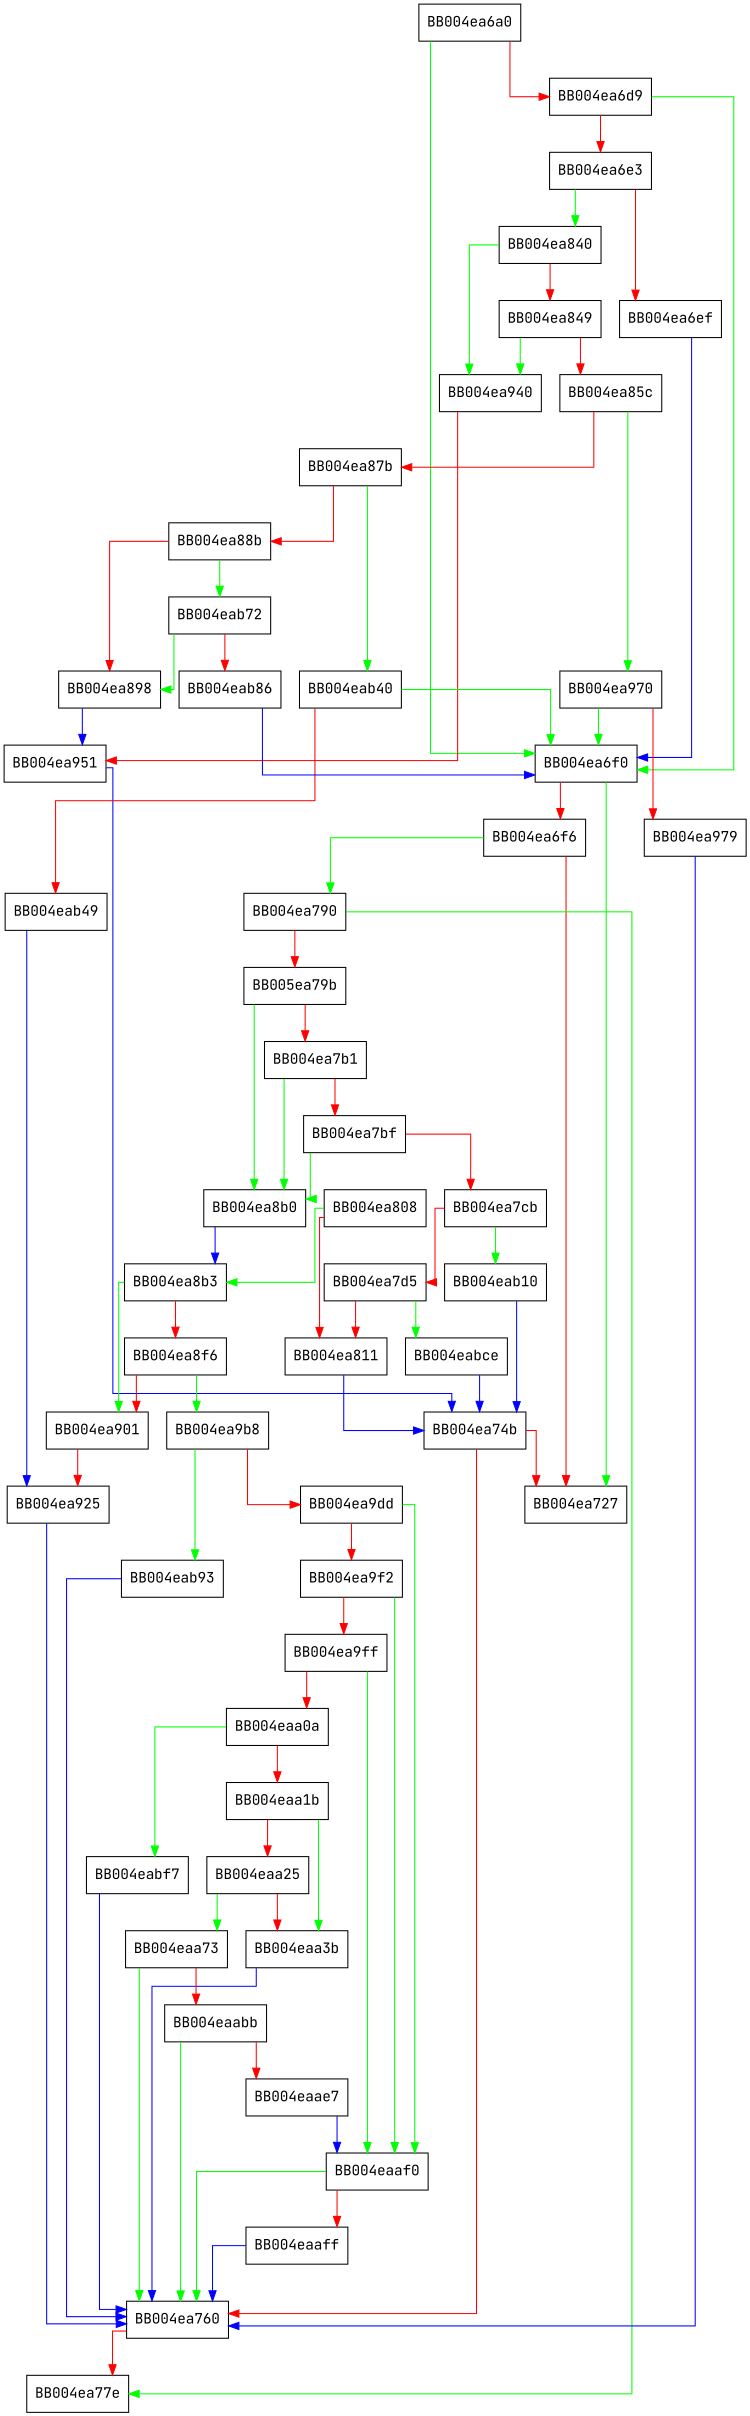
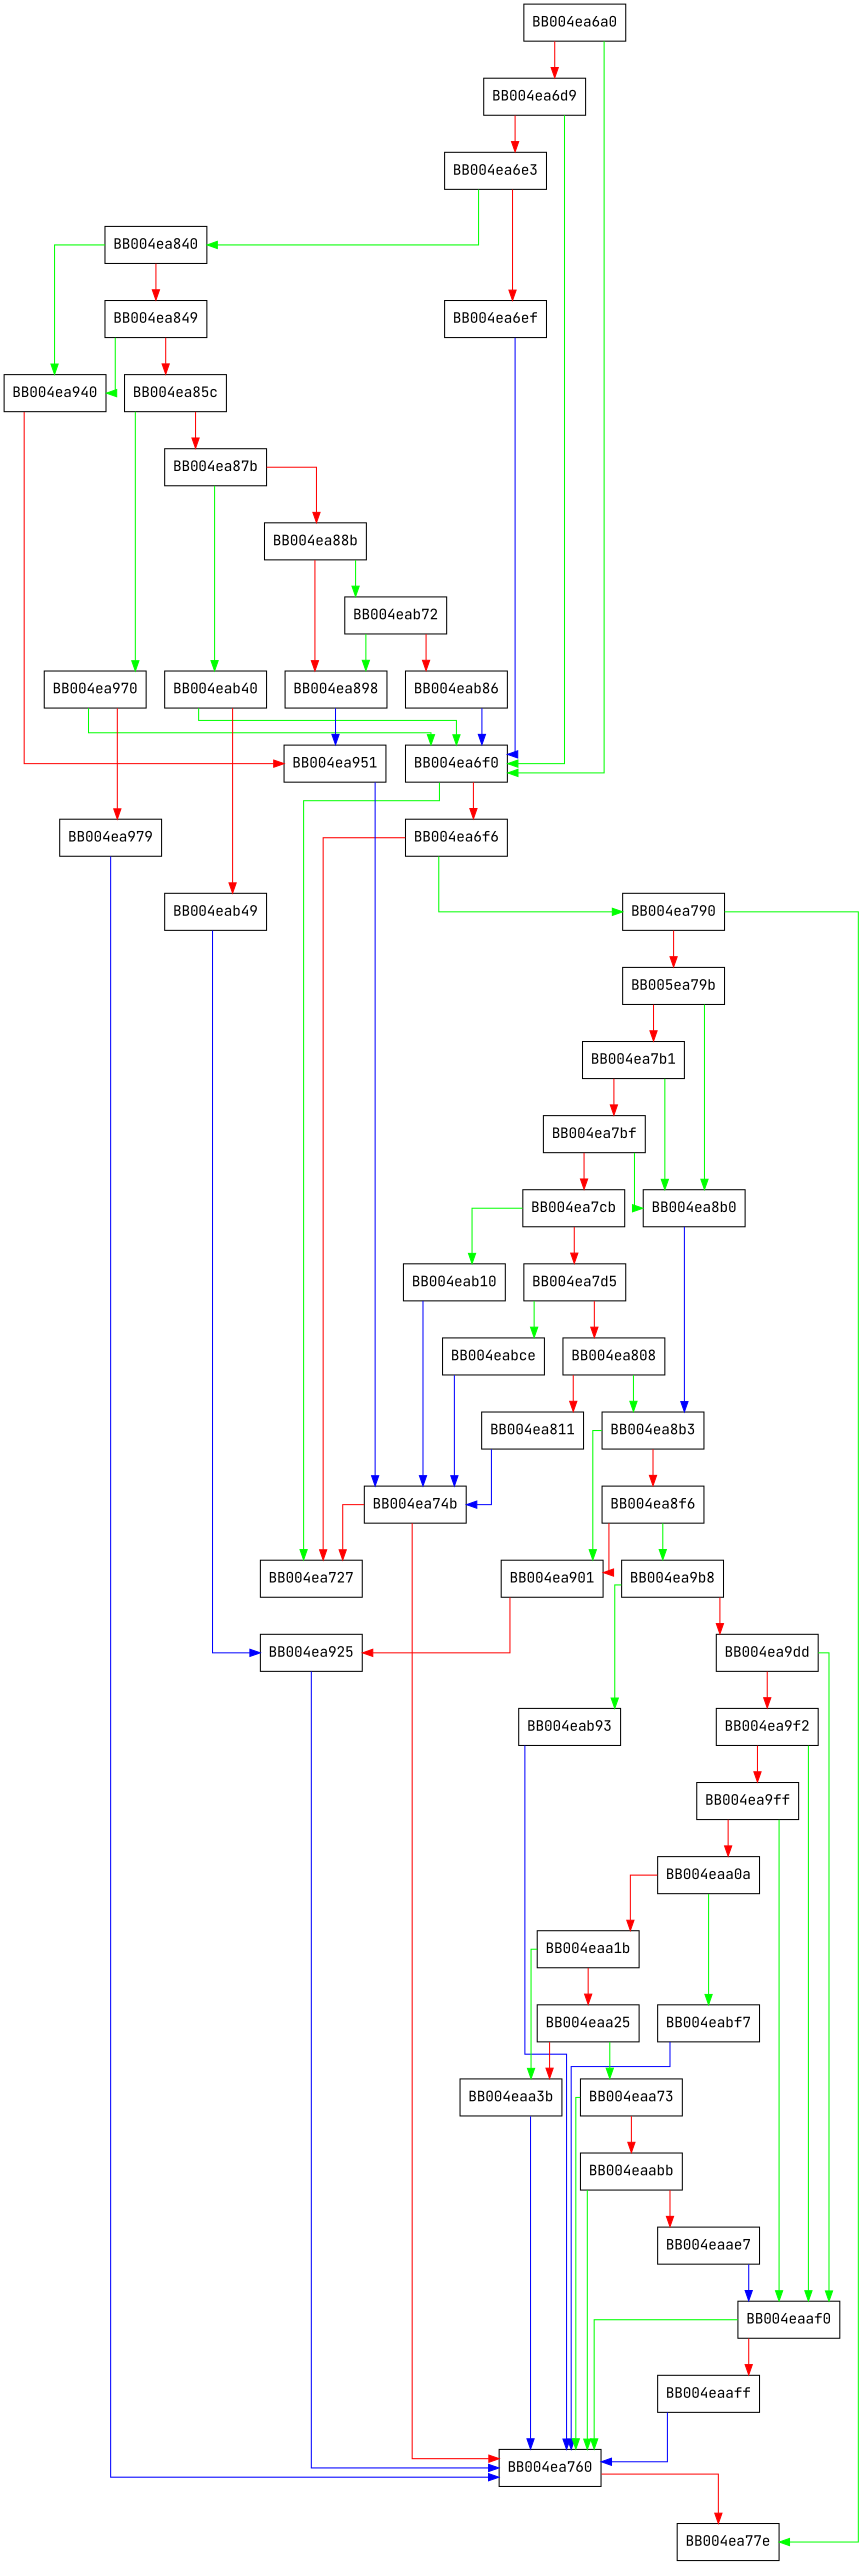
edge "BB004ea7d5" -> "BB004ea811": now "BB004ea7d5" -> "BB004ea808"
